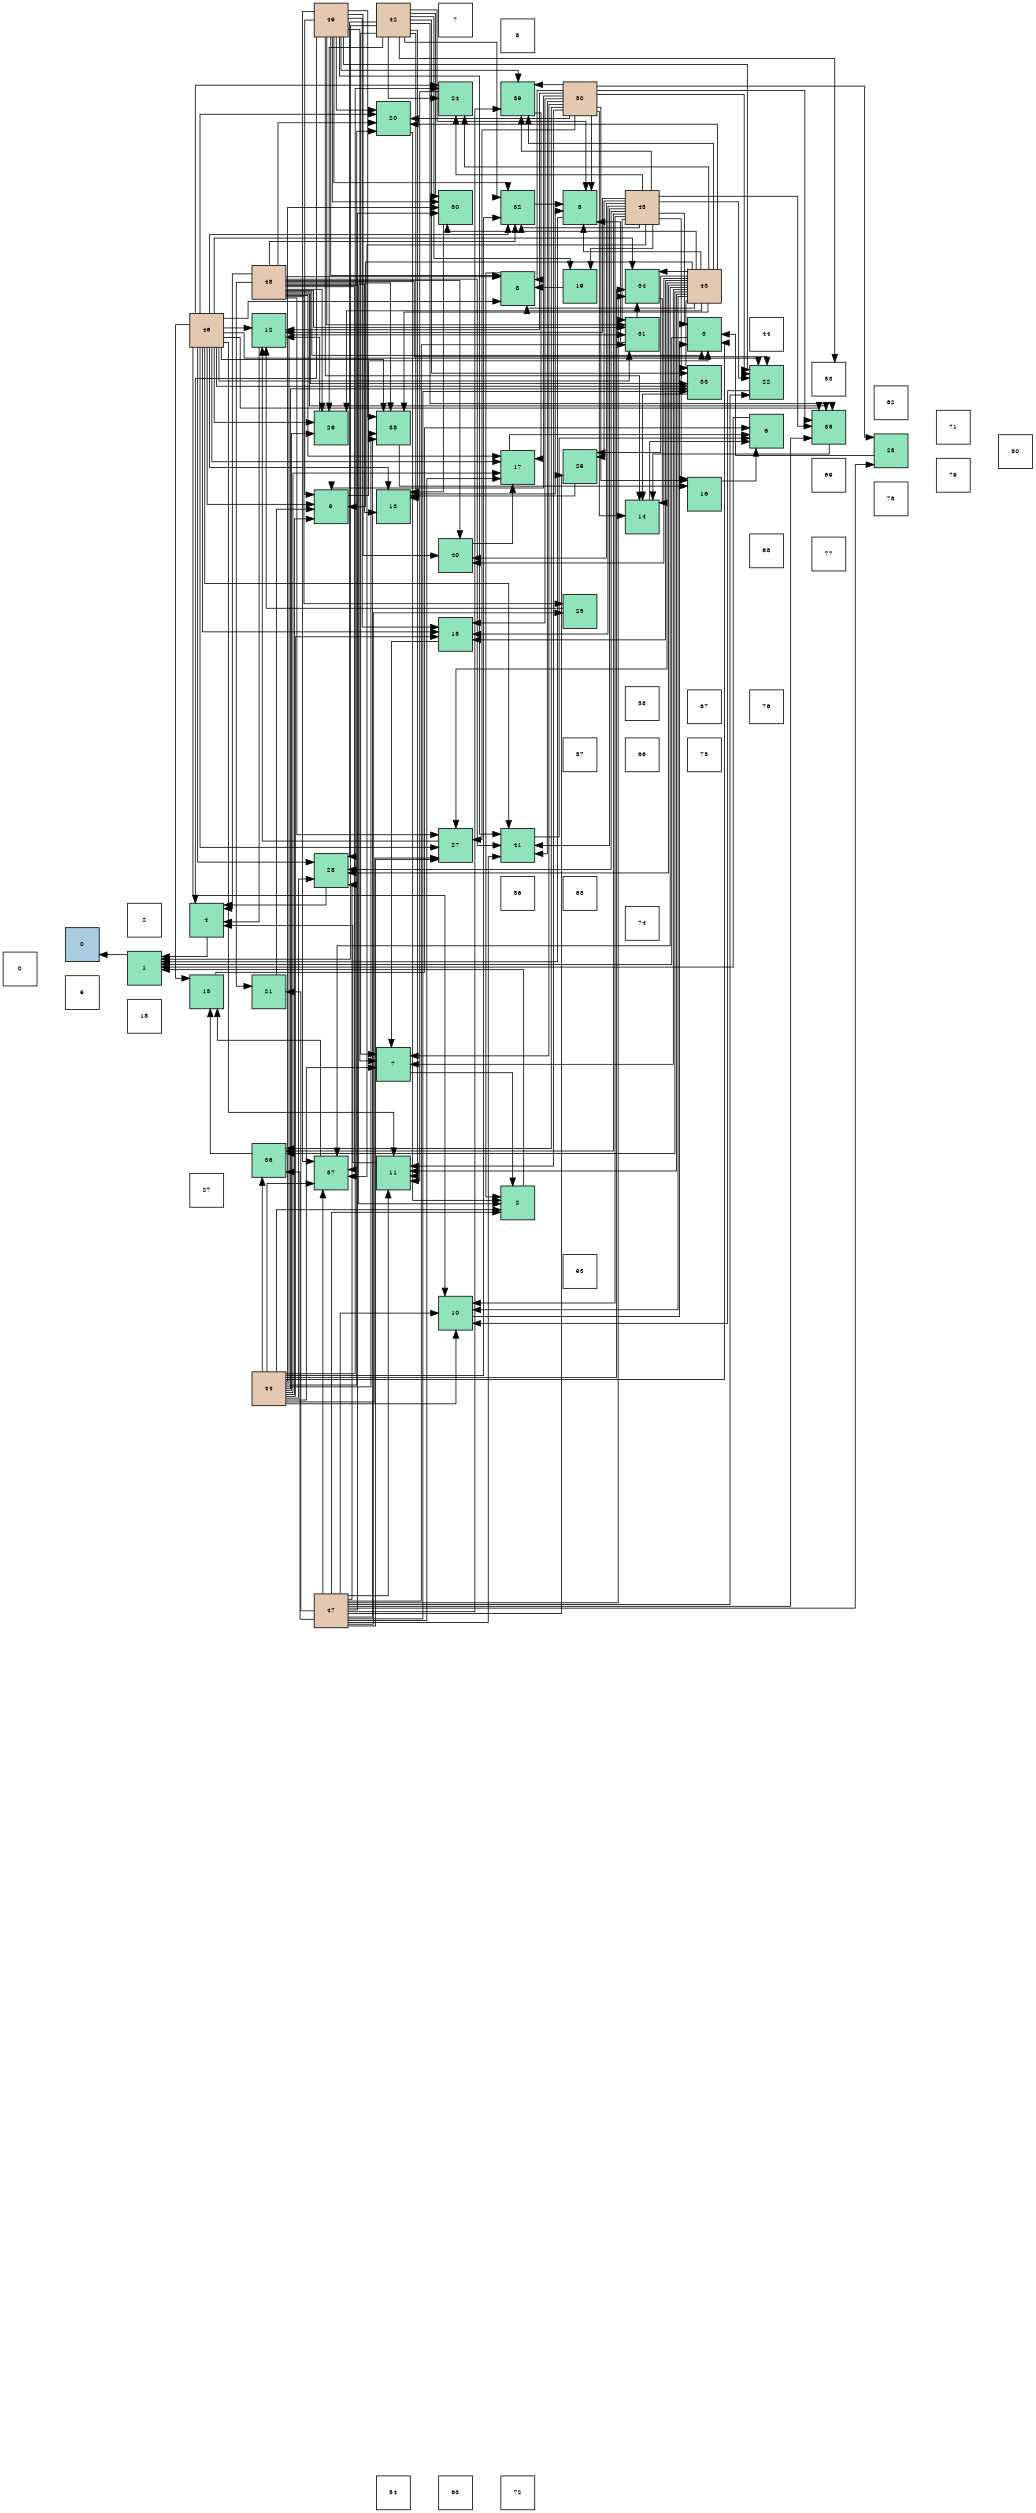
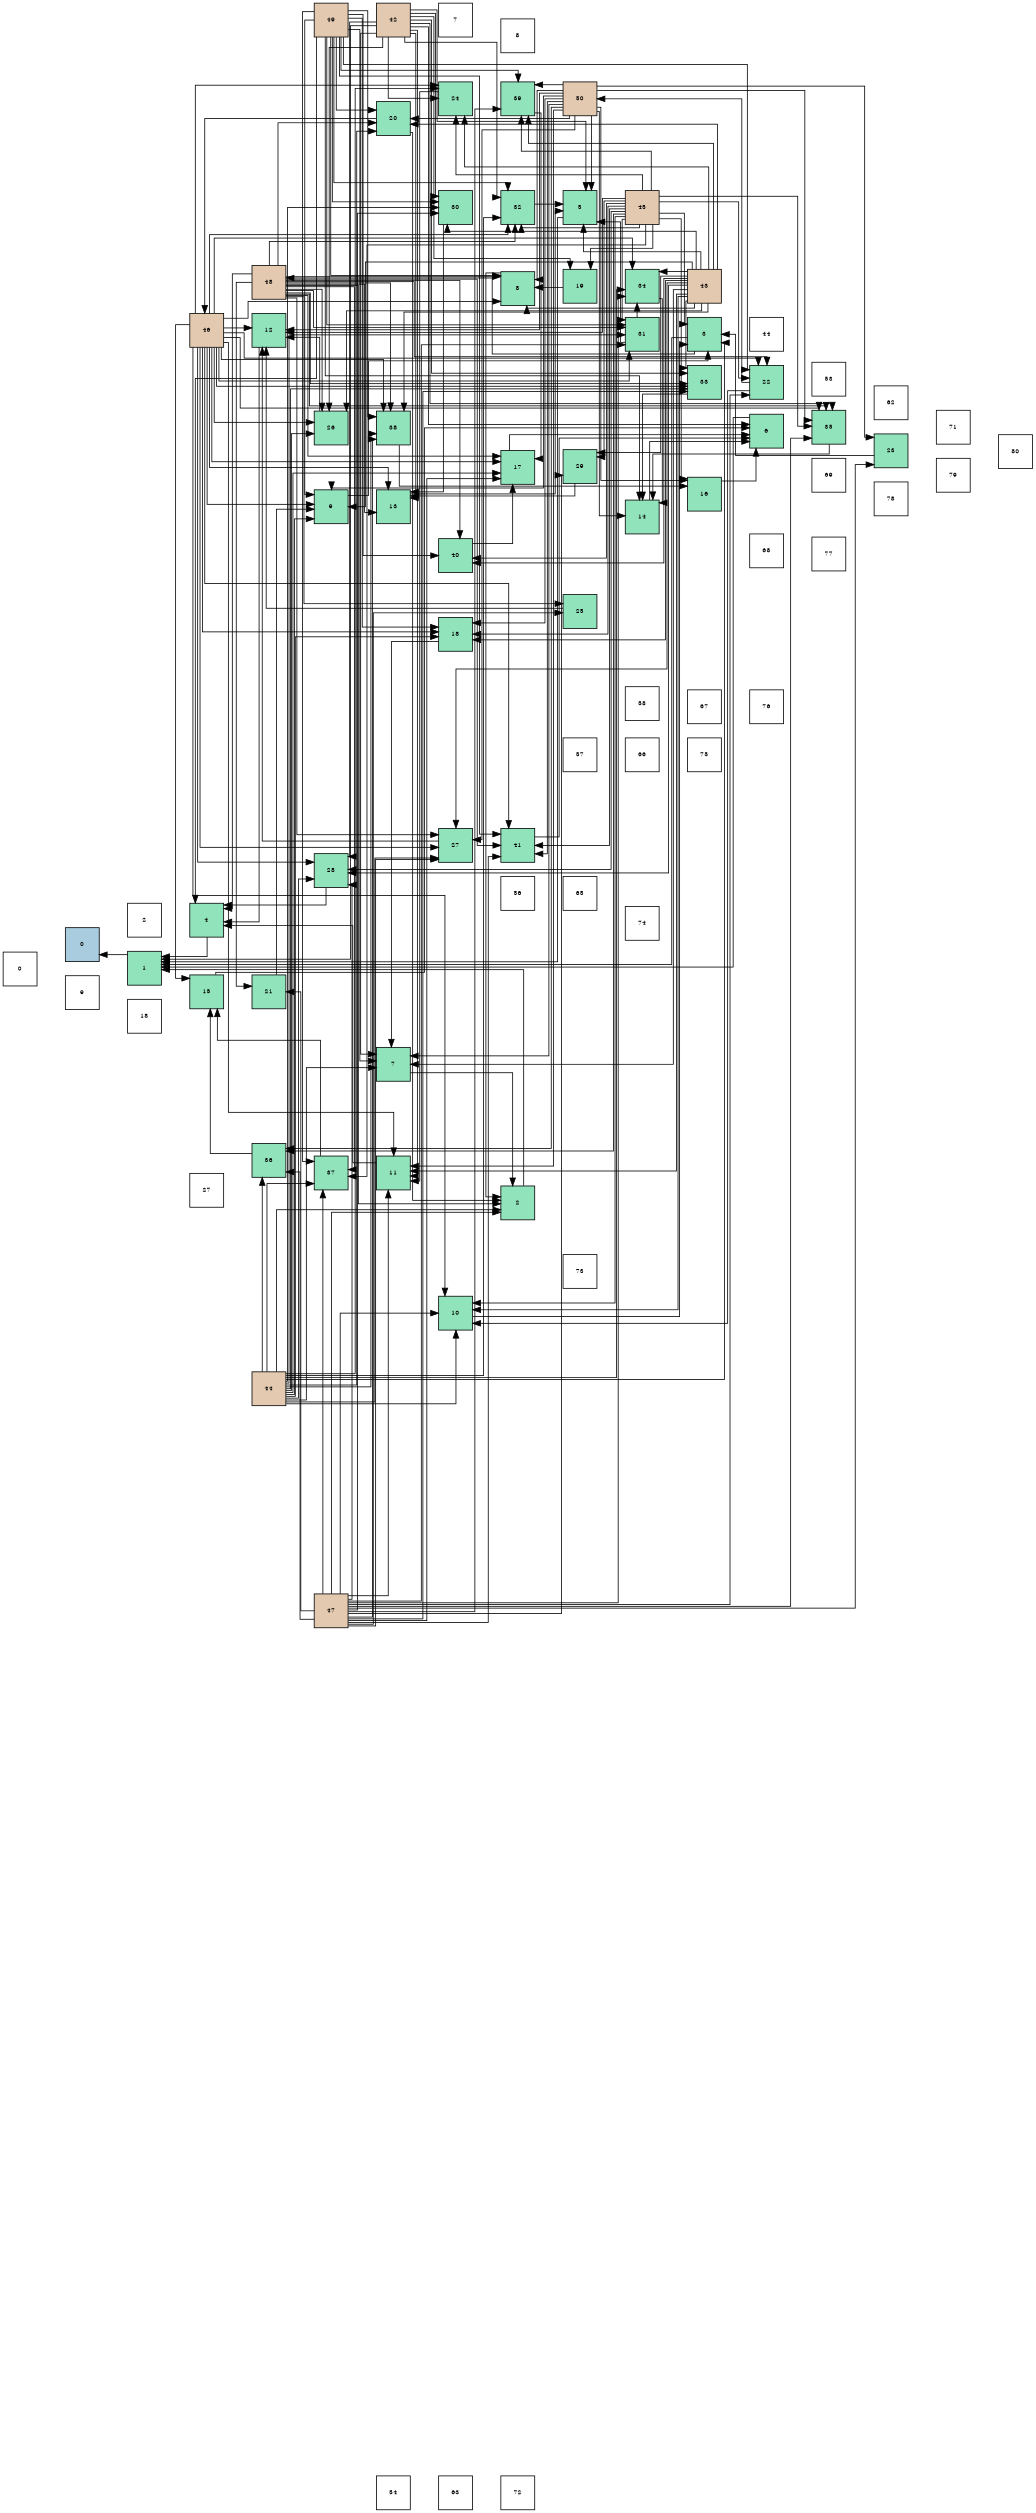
edge "42" -> "53": now "42" -> "6"
edge "46" -> "20": reversed
edge "50" -> "22": reversed
edge "48" -> "3": reversed
edge "43" -> "37": removed
edge "43" -> "36": removed
node "93": label "93" -> "73"
